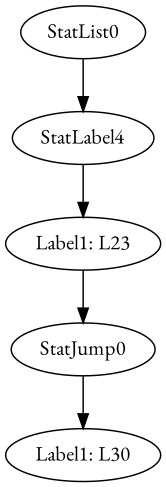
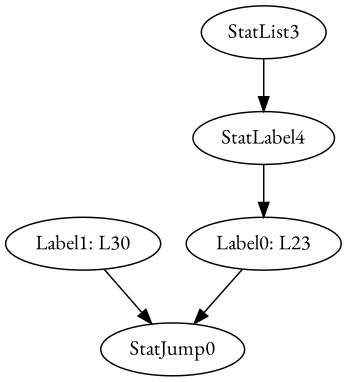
node "StatList0": label "StatList0" -> "StatList3"
node "Label1: L23": label "Label1: L23" -> "Label0: L23"
edge "StatJump0" -> "Label1: L30": reversed
